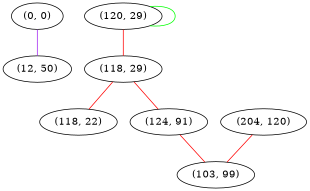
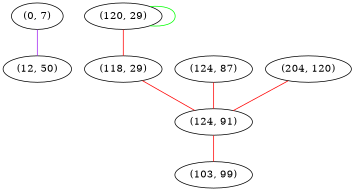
node "(0, 0)": label "(0, 0)" -> "(0, 7)"
node "(124, 87)": added
node "(118, 22)": removed
edge "(204, 120)" -- "(103, 99)": now "(204, 120)" -- "(124, 91)"
